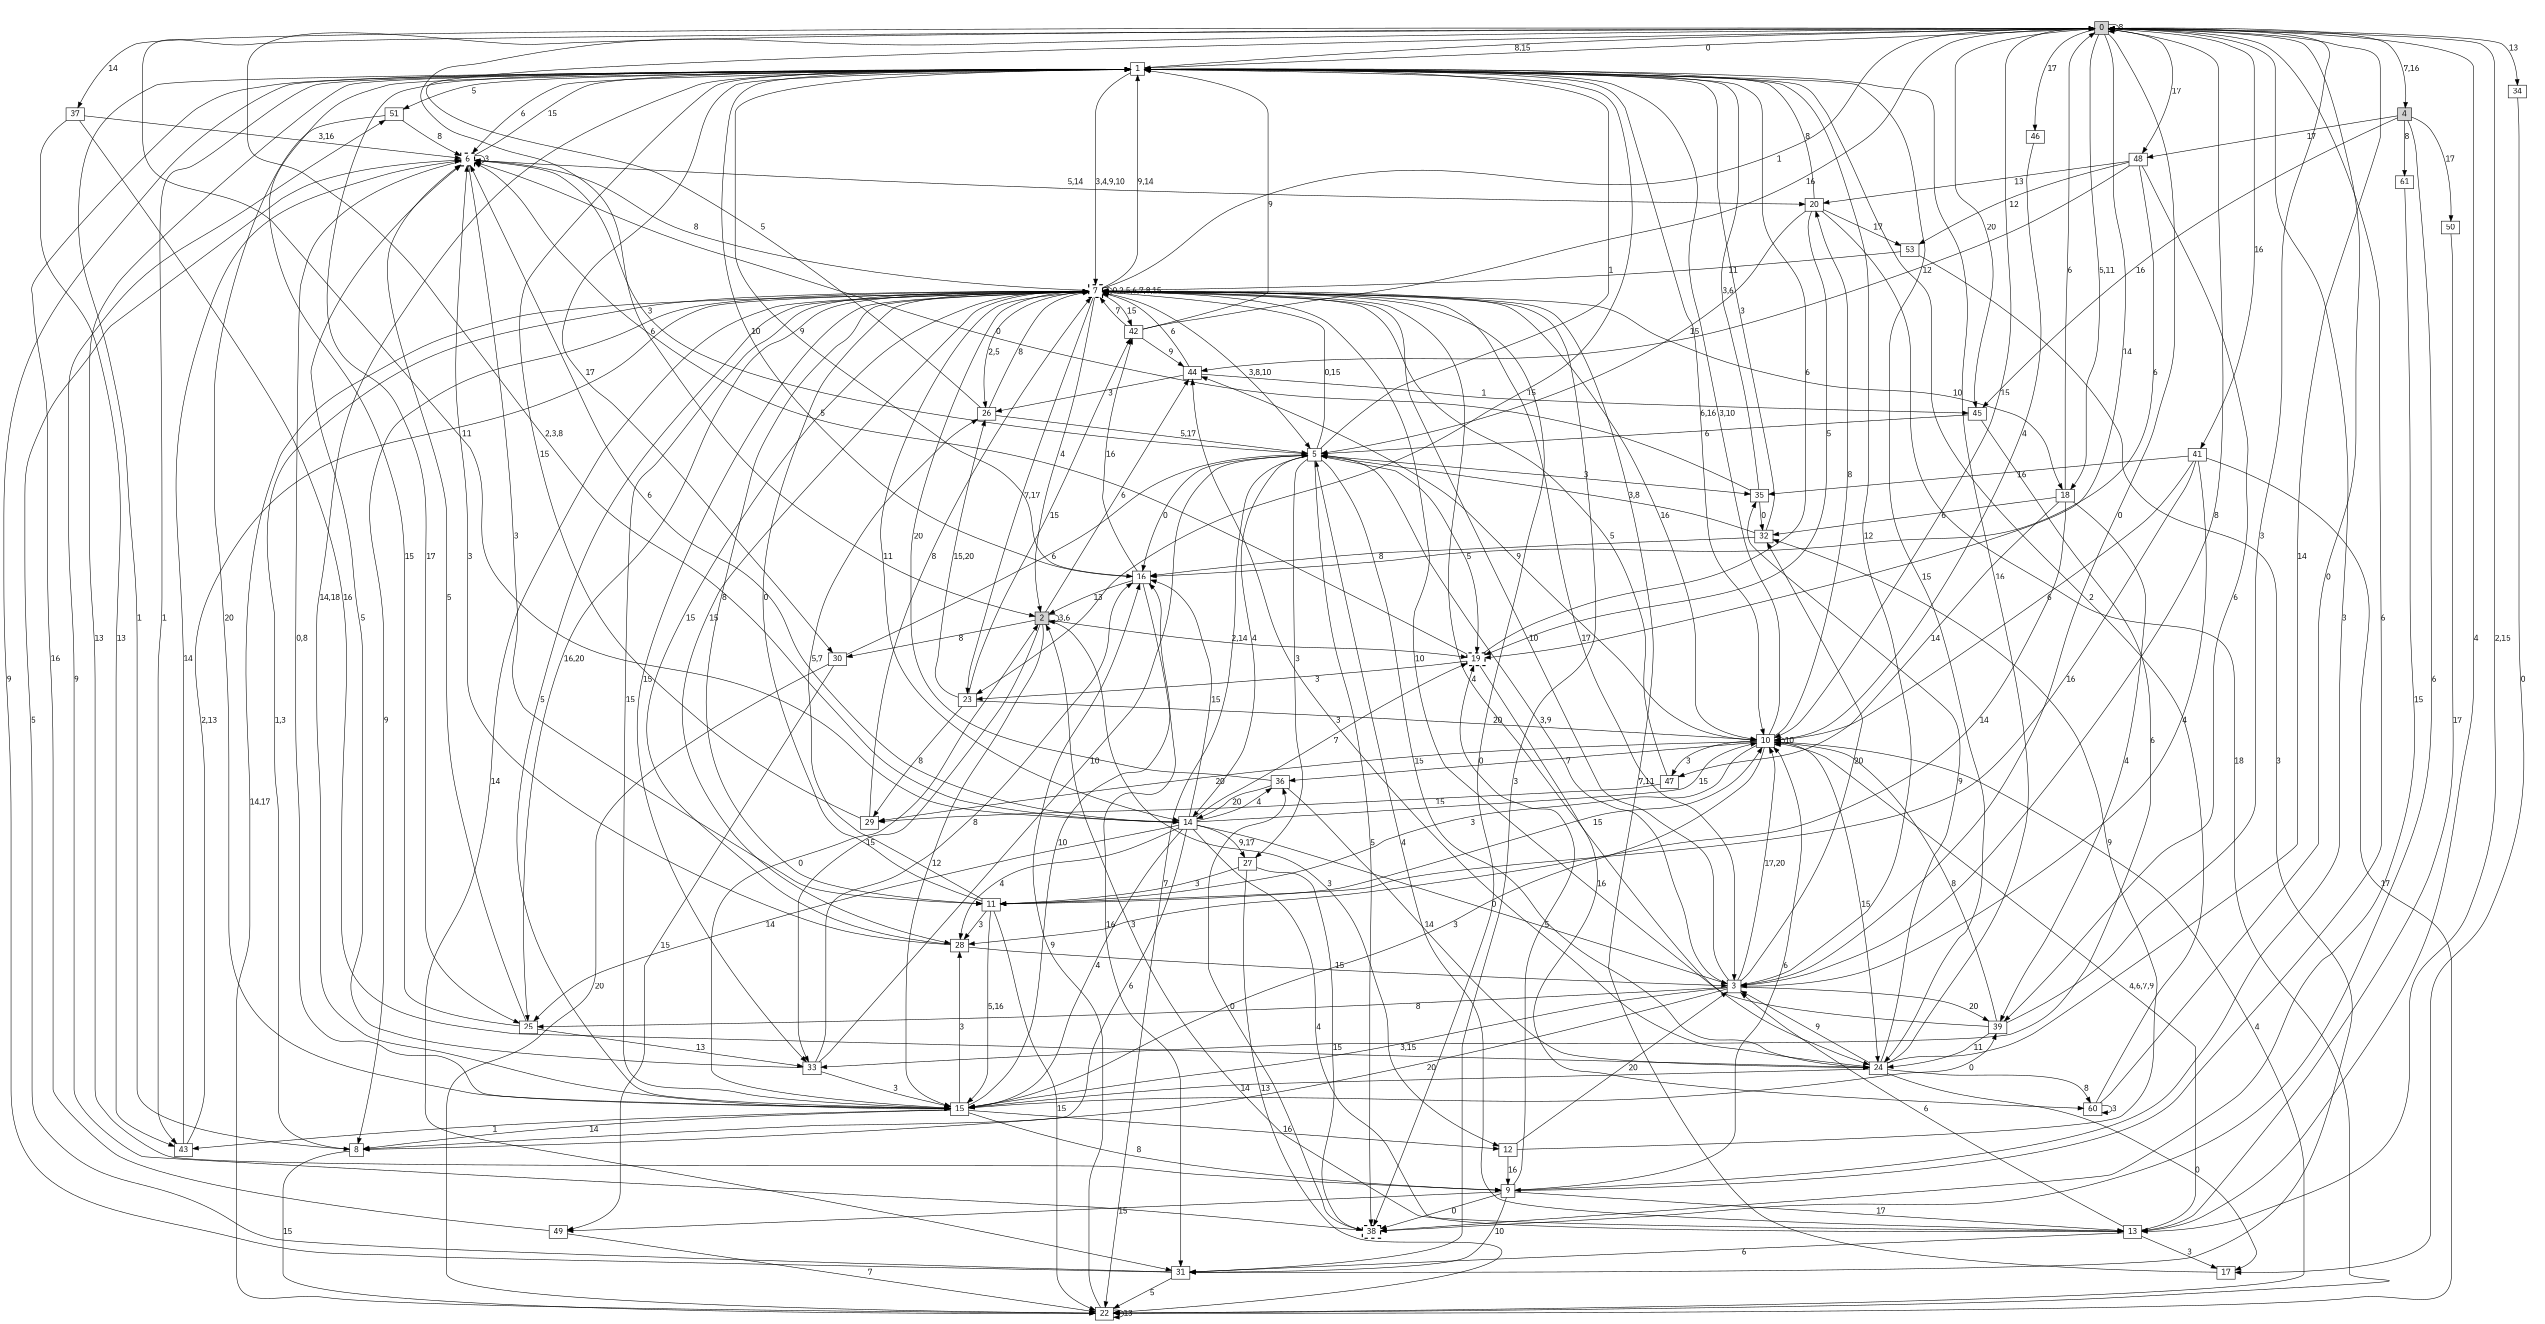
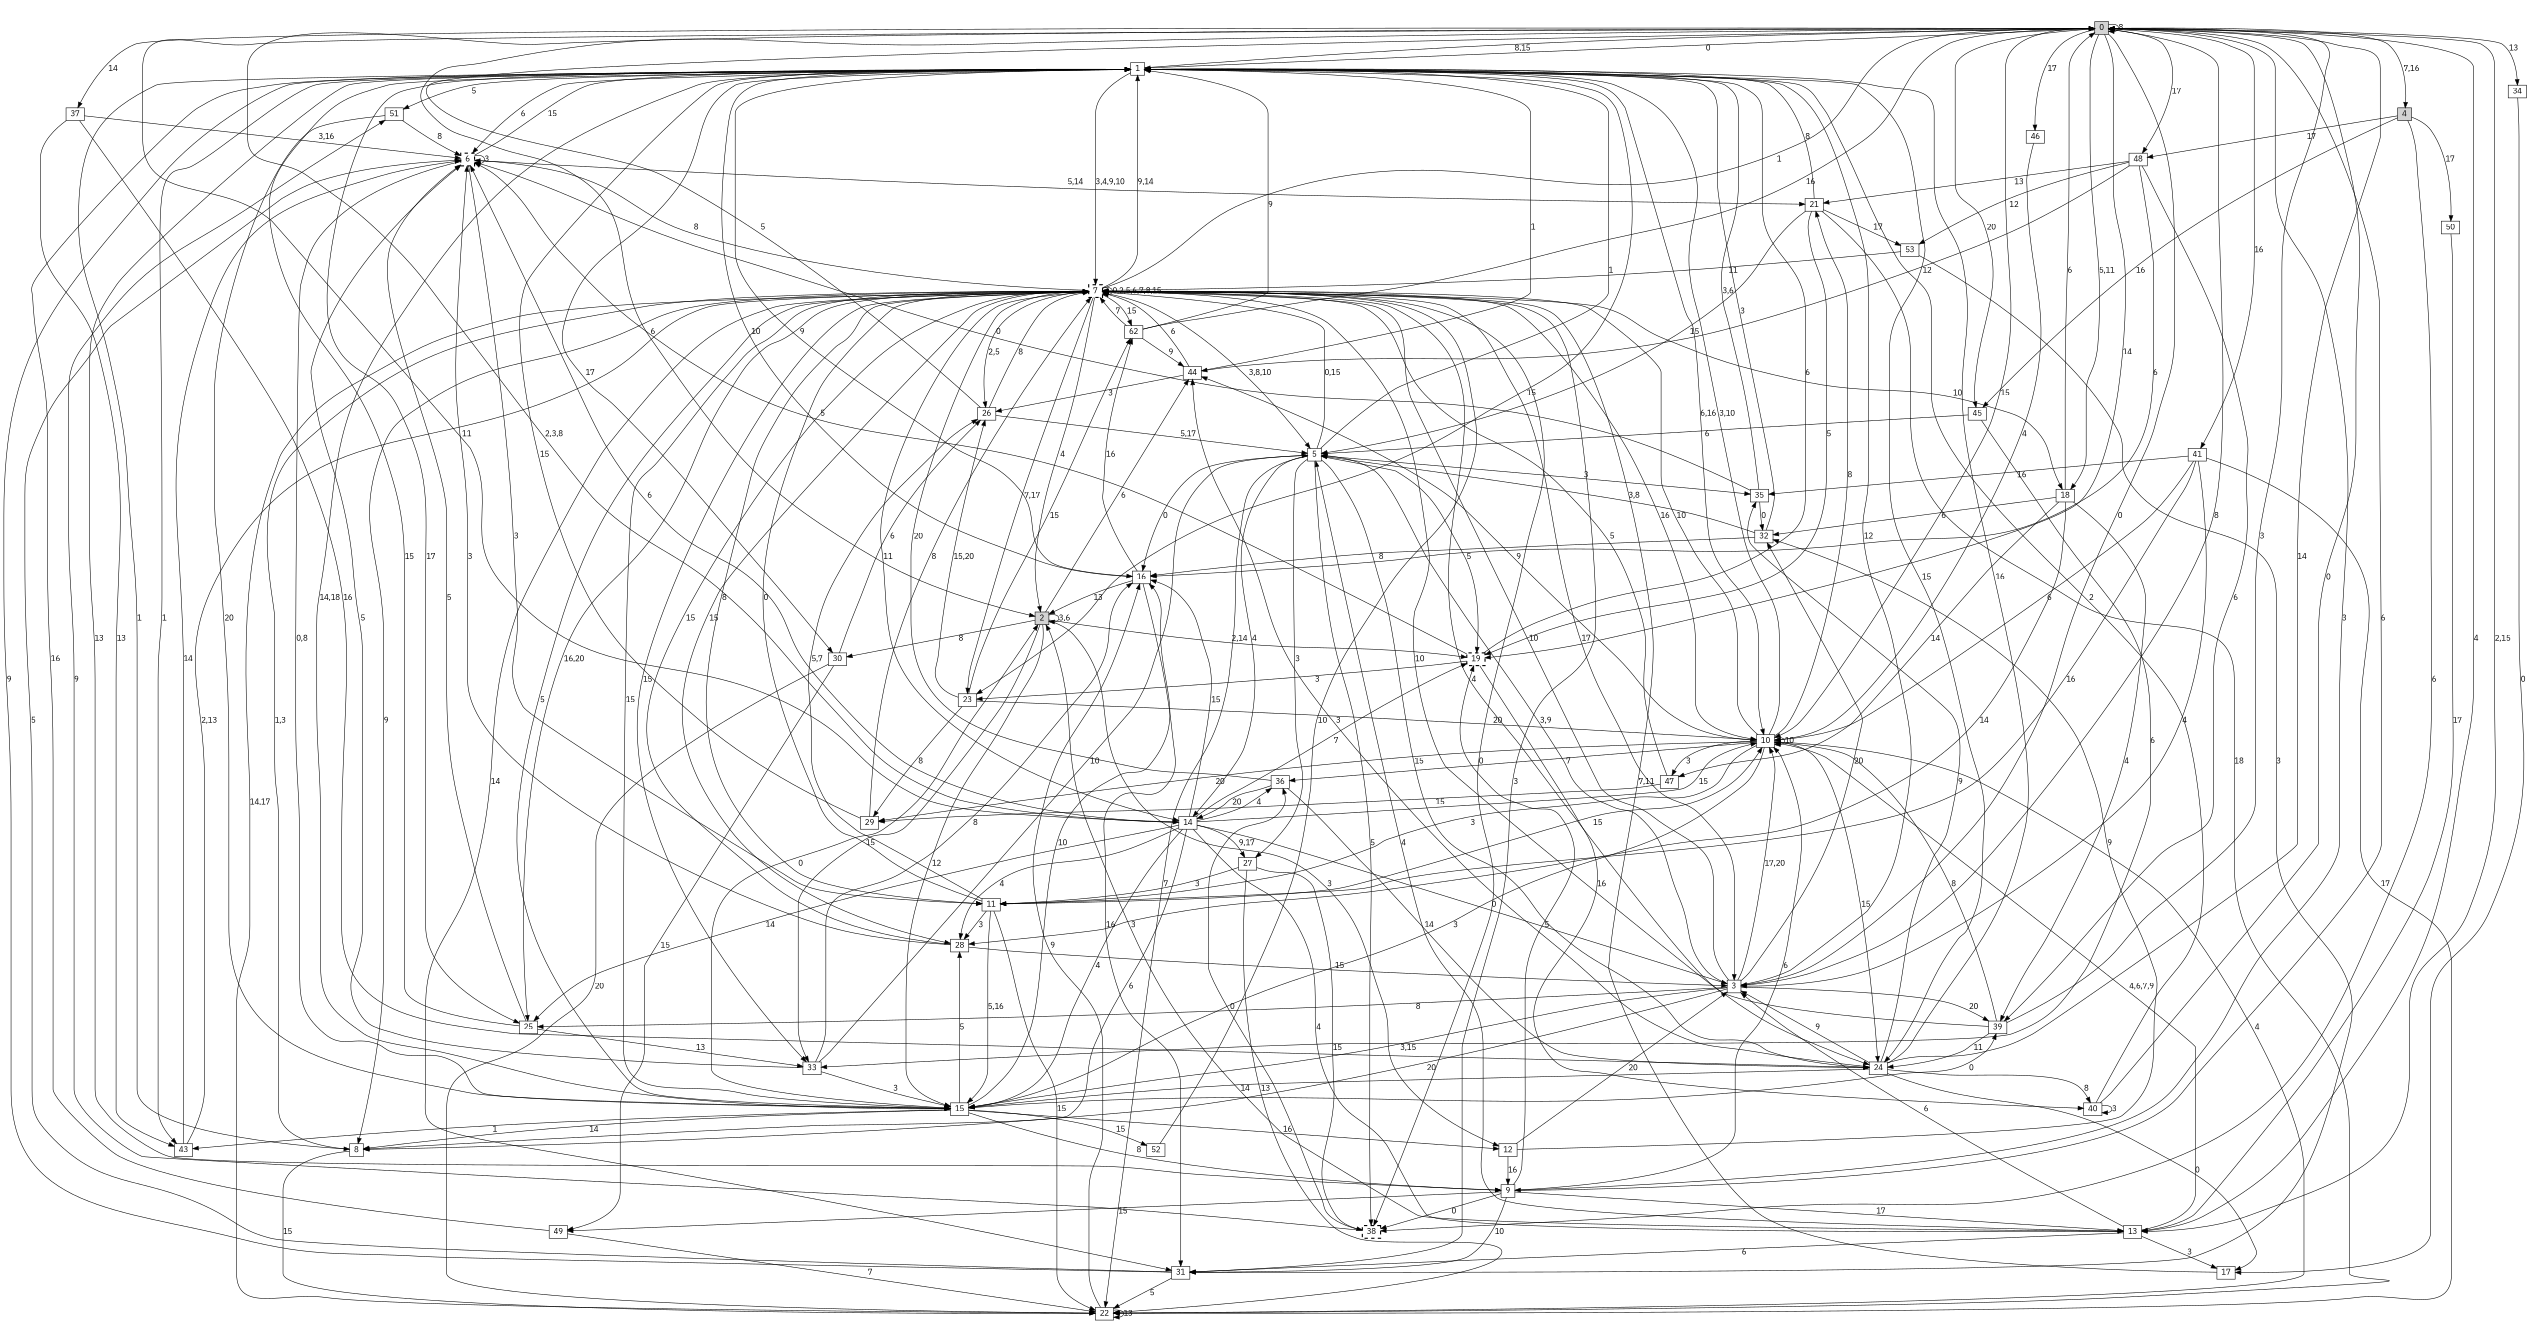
node "61": removed
node "20": label "20" -> "21"
edge "10" -> "7": added, label "10"
node "42": label "42" -> "62"
edge "5" -> "6": removed, label "3"
edge "44" -> "45": now "44" -> "1"
edge "30" -> "5": now "30" -> "26"
edge "15" -> "28": label "3" -> "5"
node "60": label "60" -> "40"
node "52": added
